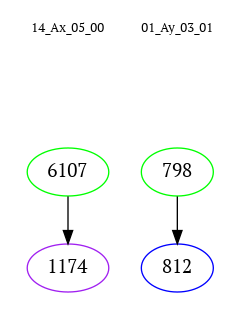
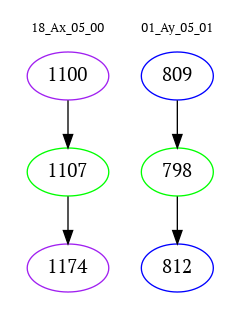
cluster "14_Ax_05_00": label "14_Ax_05_00" -> "18_Ax_05_00"
cluster "01_Ay_03_01": label "01_Ay_03_01" -> "01_Ay_05_01"
node "1100": added
node "809": added
node "6107": label "6107" -> "1107"
